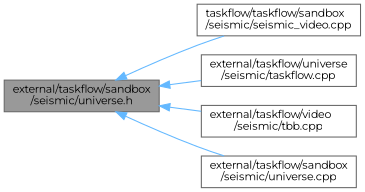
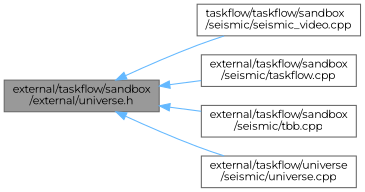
node "external/taskflow/universe /seismic/taskflow.cpp": label "external/taskflow/universe /seismic/taskflow.cpp" -> "external/taskflow/sandbox /seismic/taskflow.cpp"
node "external/taskflow/sandbox /seismic/universe.h": label "external/taskflow/sandbox /seismic/universe.h" -> "external/taskflow/sandbox /external/universe.h"
node "external/taskflow/video /seismic/tbb.cpp": label "external/taskflow/video /seismic/tbb.cpp" -> "external/taskflow/sandbox /seismic/tbb.cpp"
node "external/taskflow/sandbox /seismic/universe.cpp": label "external/taskflow/sandbox /seismic/universe.cpp" -> "external/taskflow/universe /seismic/universe.cpp"
